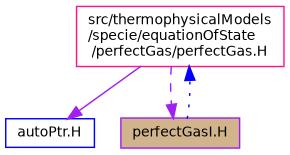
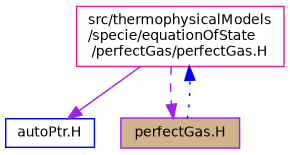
node "perfectGasI.H": label "perfectGasI.H" -> "perfectGas.H"
